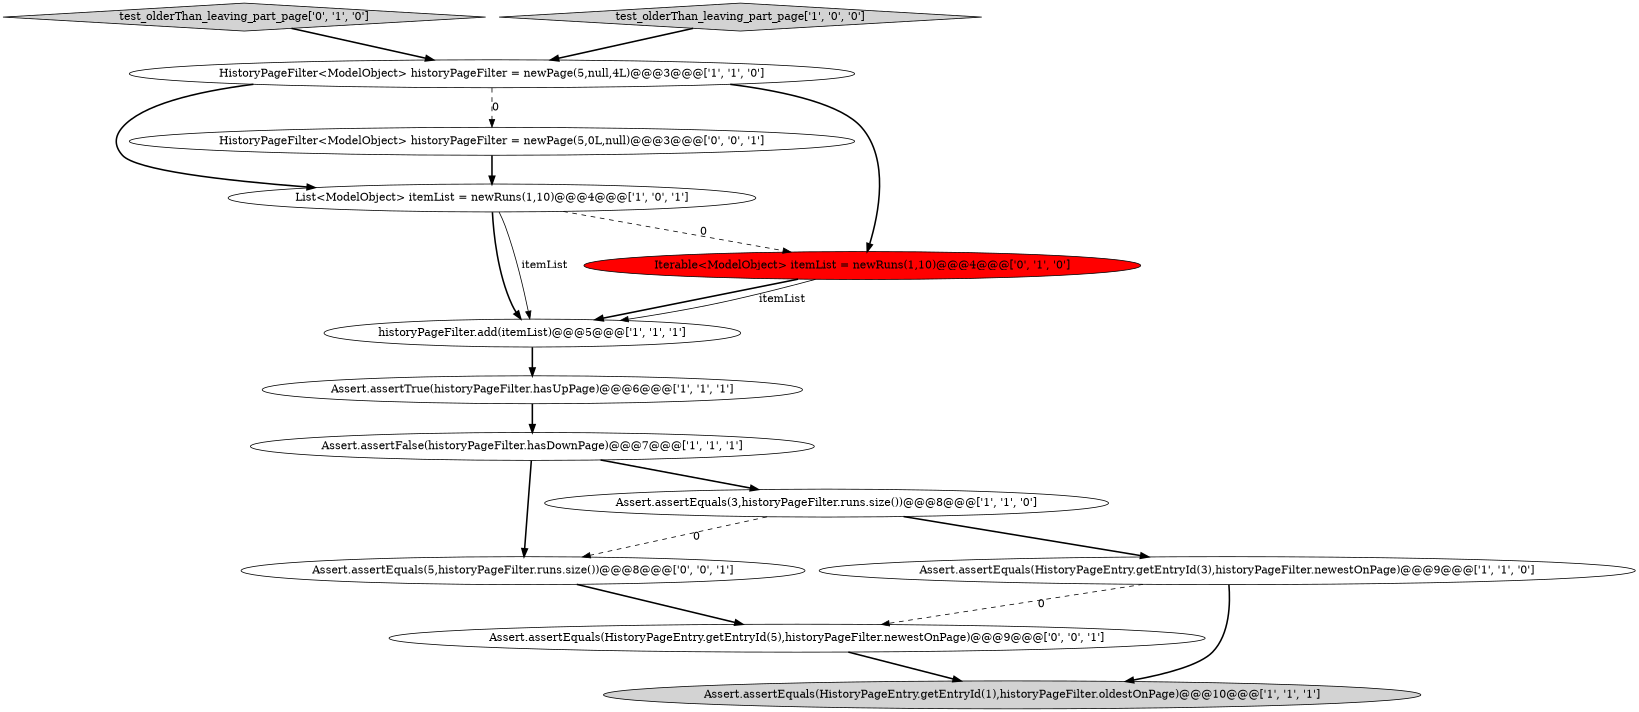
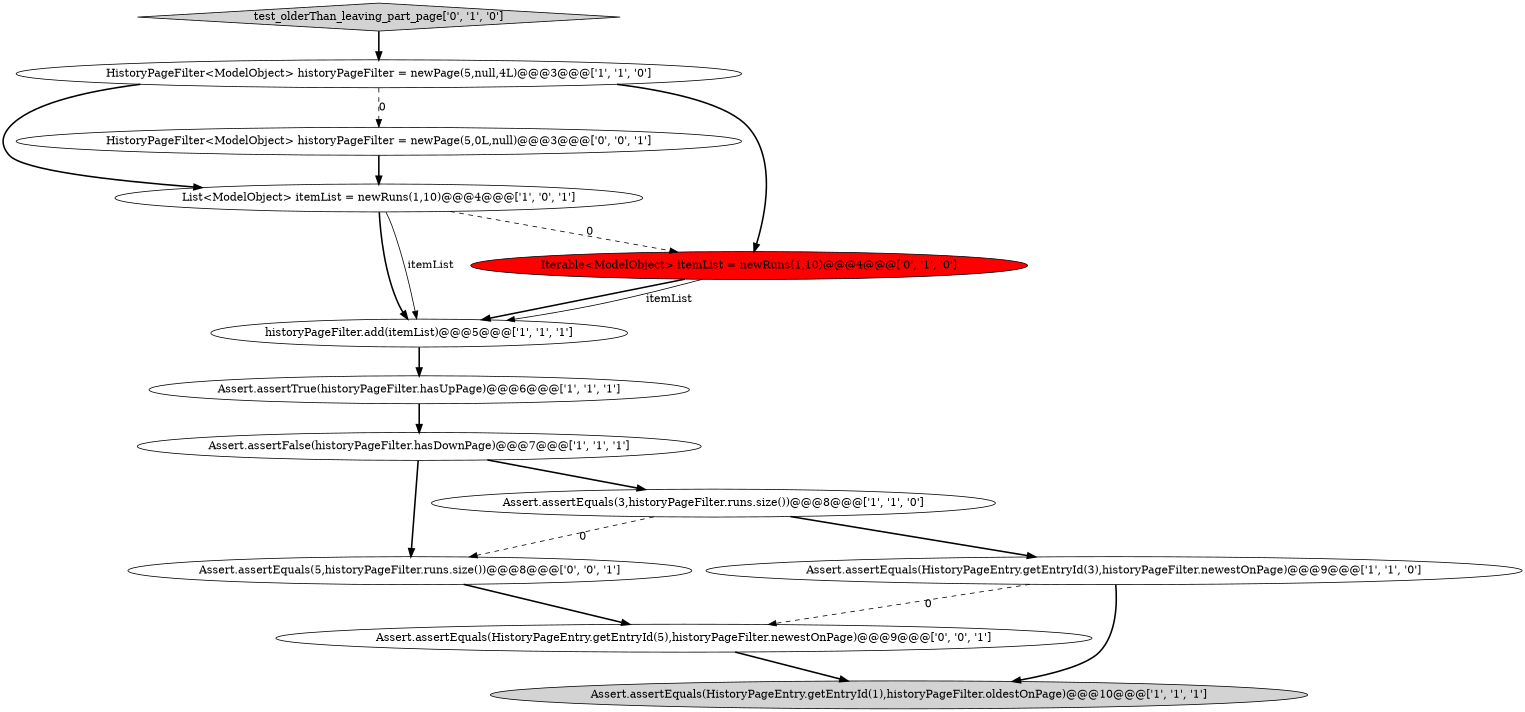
node "test_olderThan_leaving_part_page['1', '0', '0']": removed
